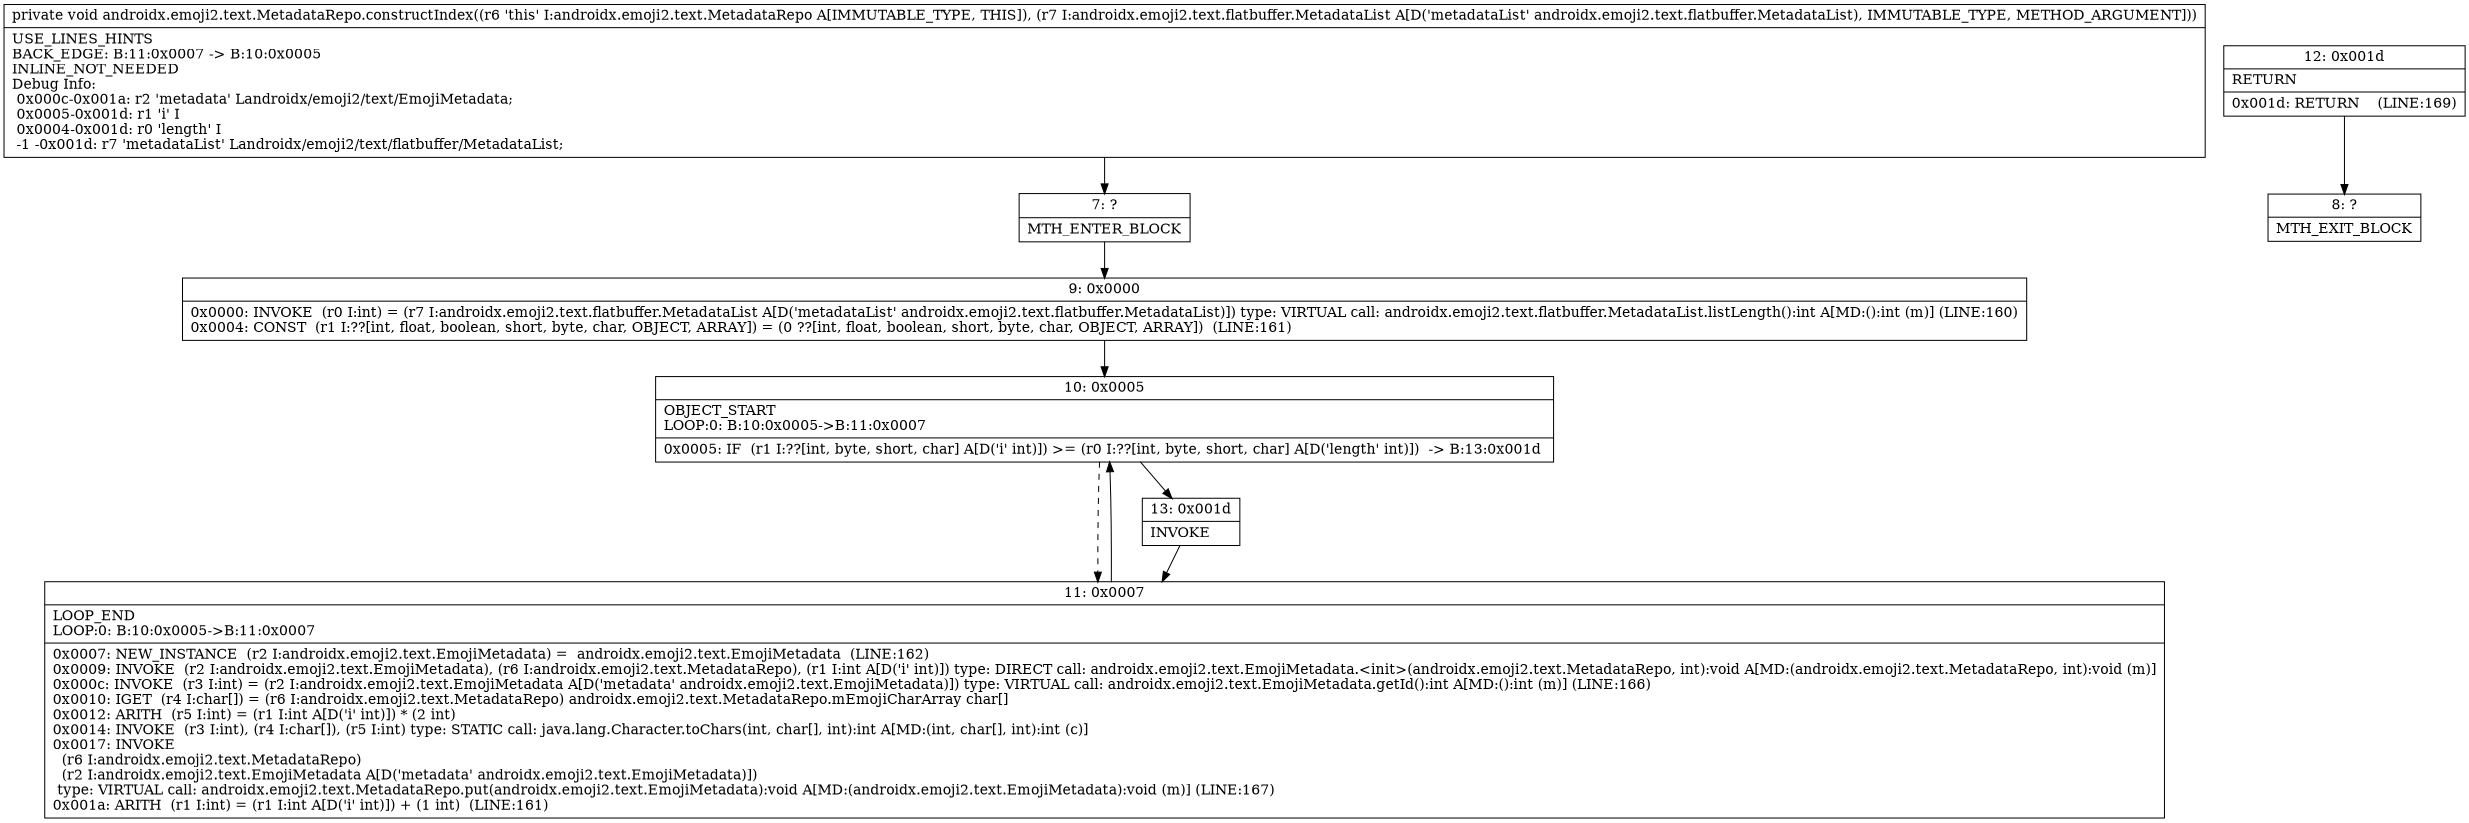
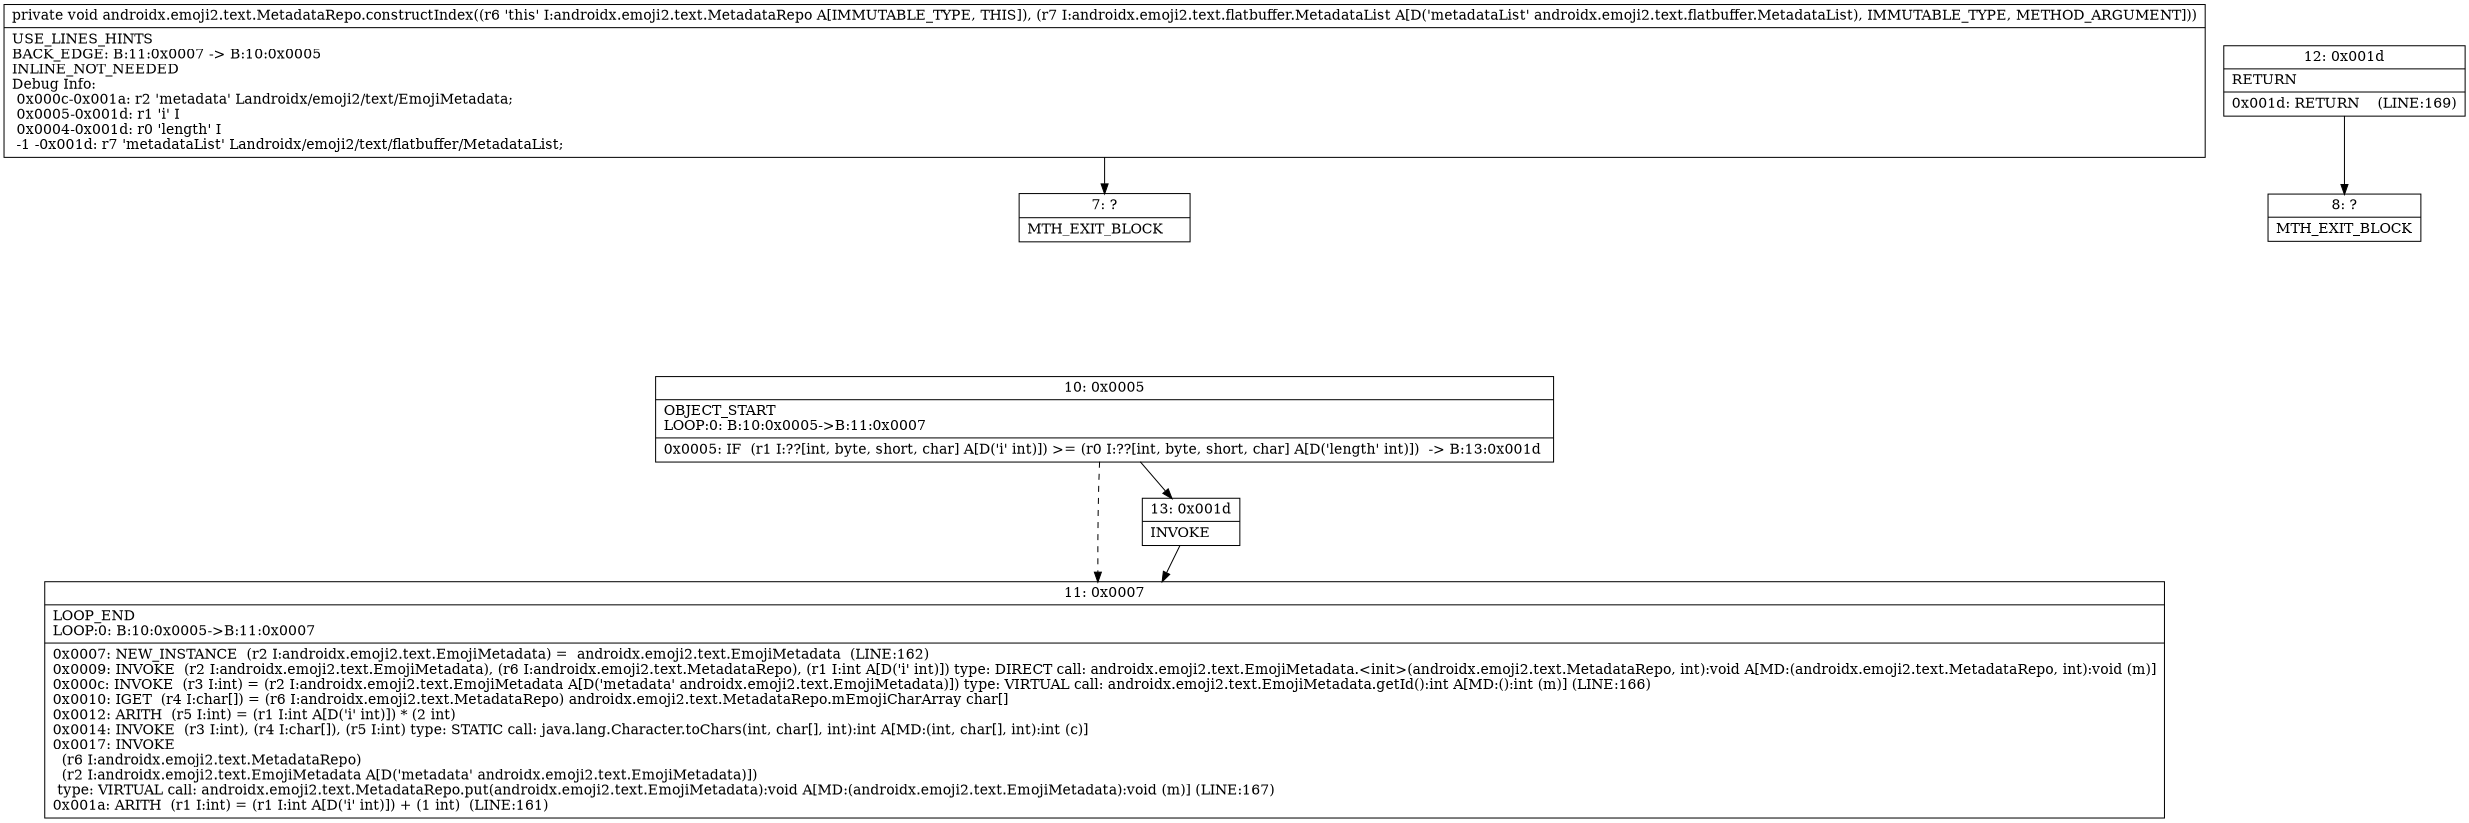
node "7: ?": text "MTH_ENTER_BLOCK" -> "MTH_EXIT_BLOCK"
node "9: 0x0000": removed
edge "11: 0x0007" -> "10: 0x0005": removed
